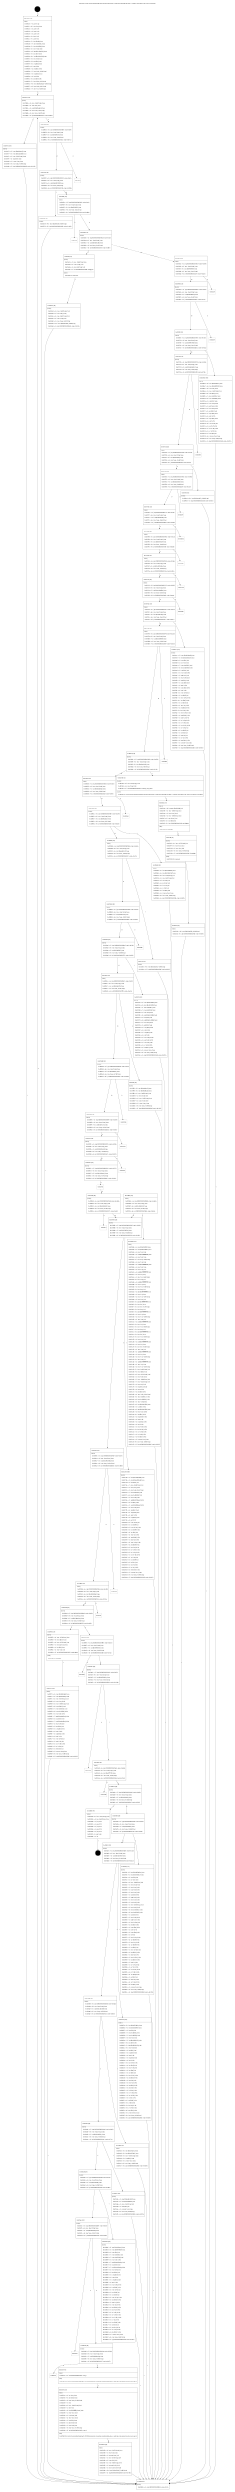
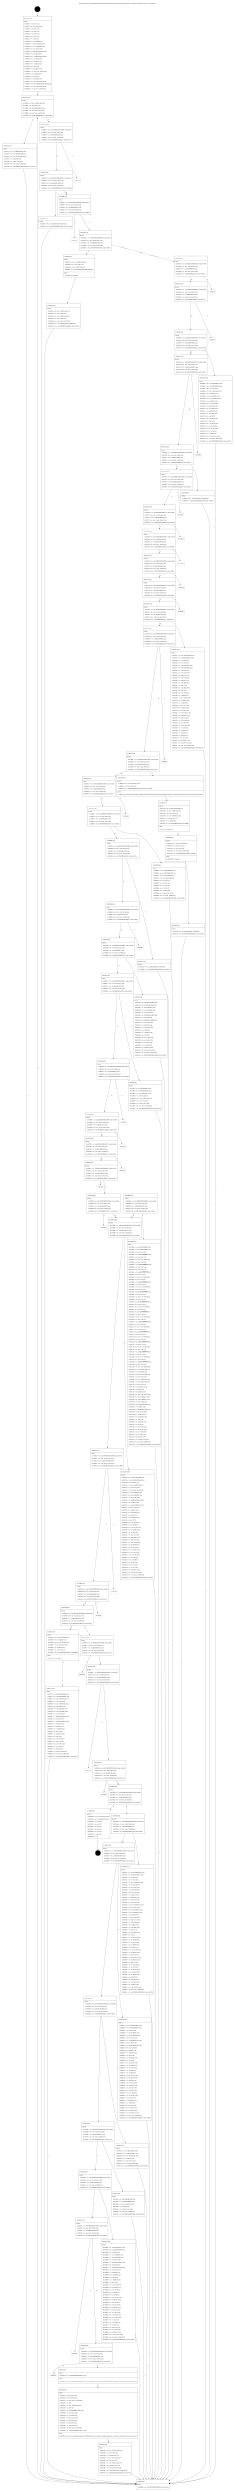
edge "0x4029a1" -> "0x401948 [28]": now "0x40192c [28]" -> "0x401948 [28]"
